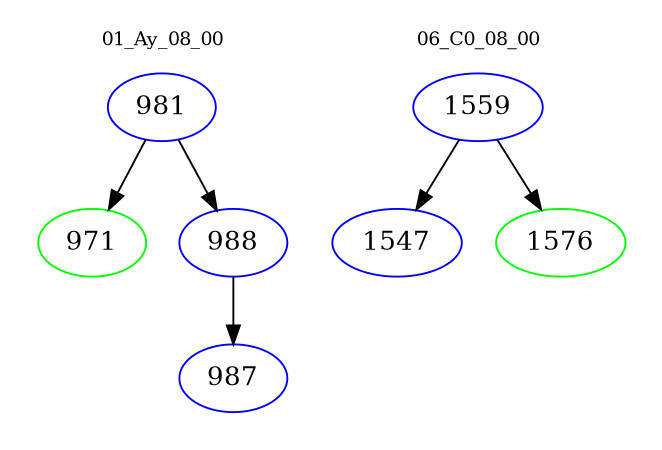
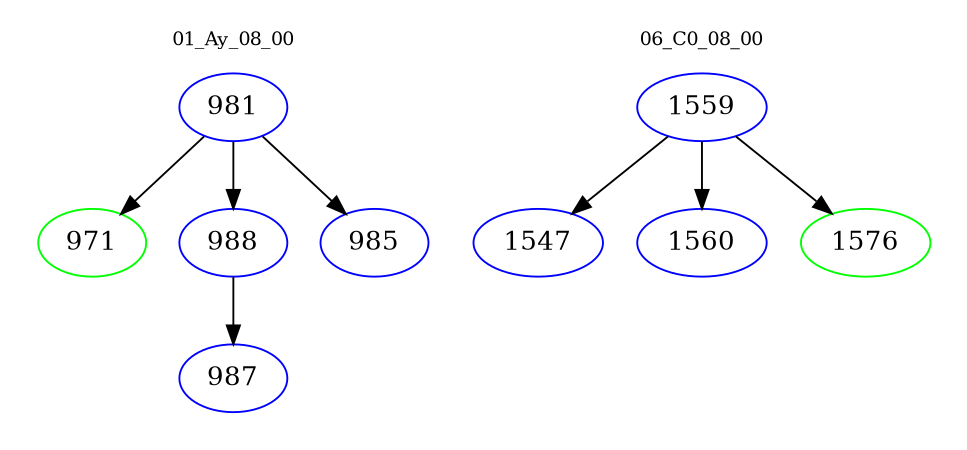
node "985": added
node "1560": added
